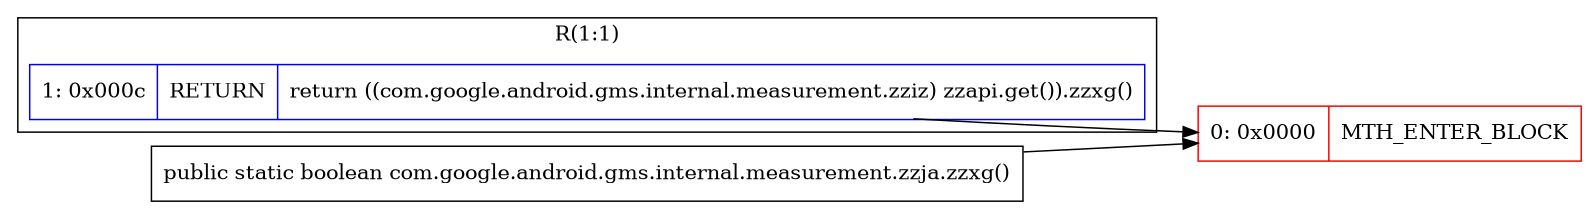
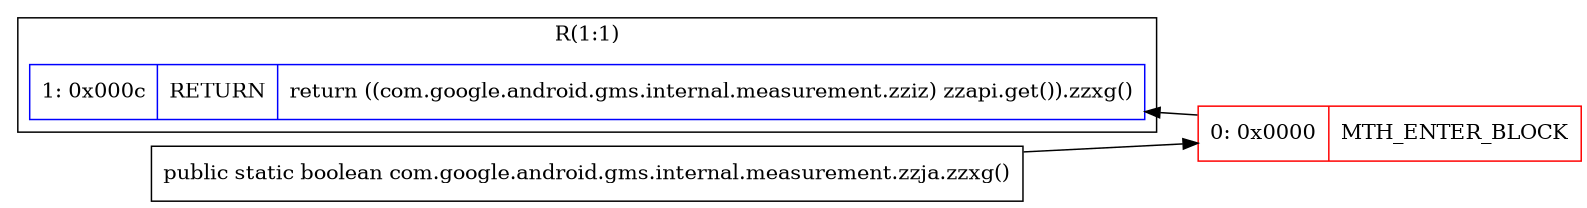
edge "1: 0x000c" -> "0: 0x0000": reversed
